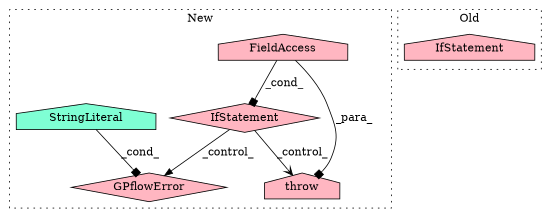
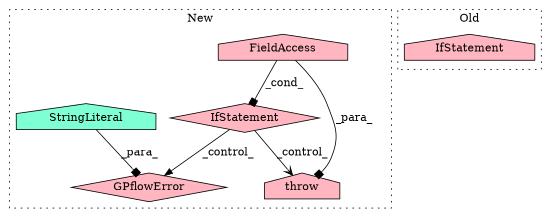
edge "StringLiteral" -> "GPflowError": label "_cond_" -> "_para_"
